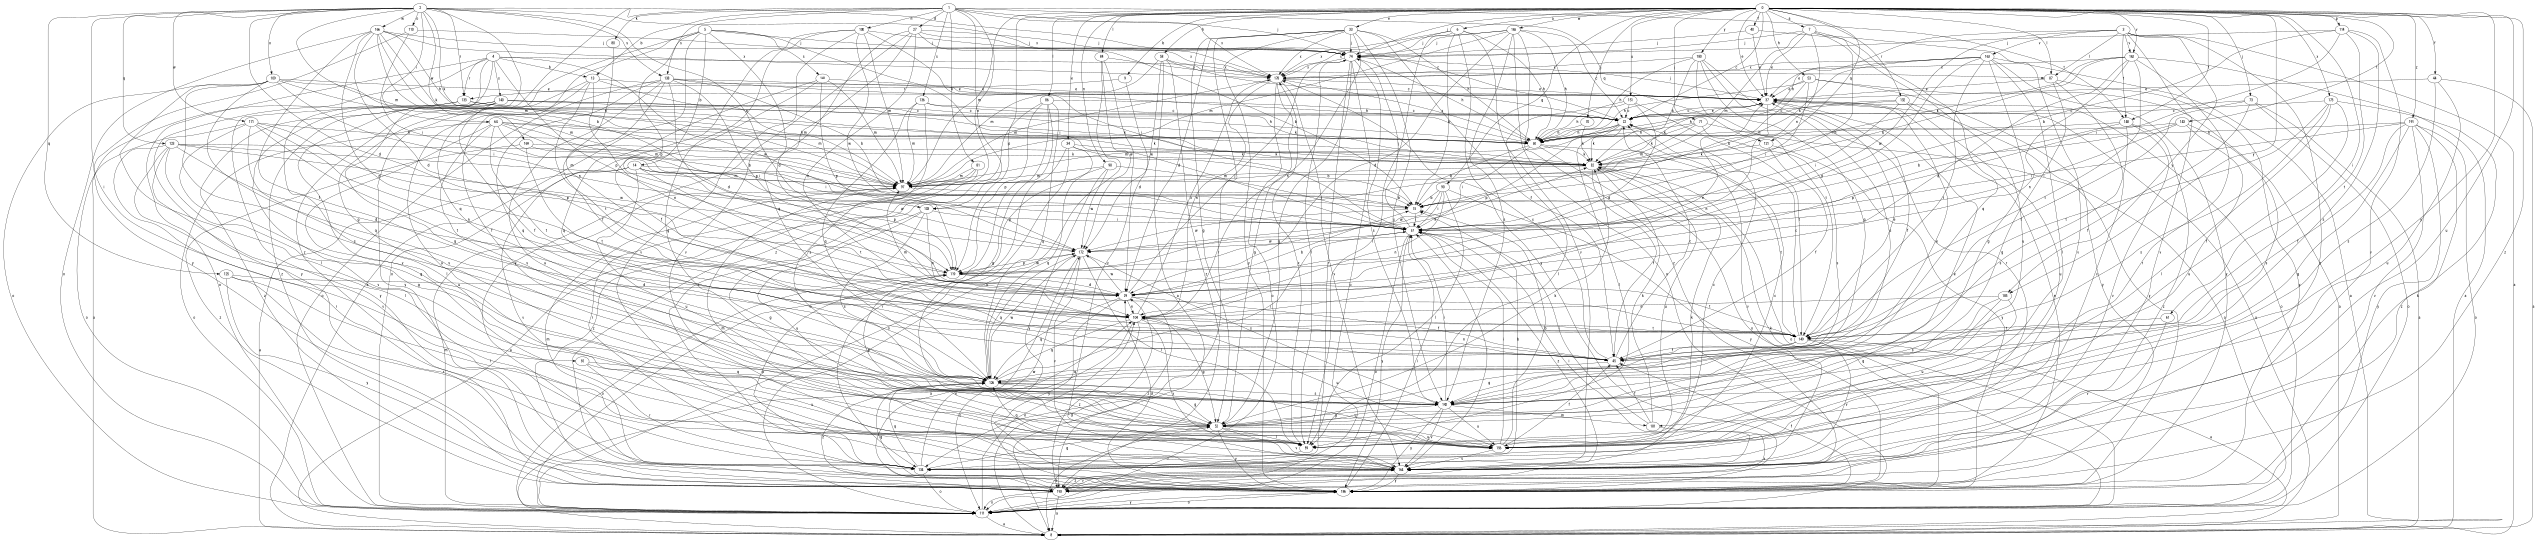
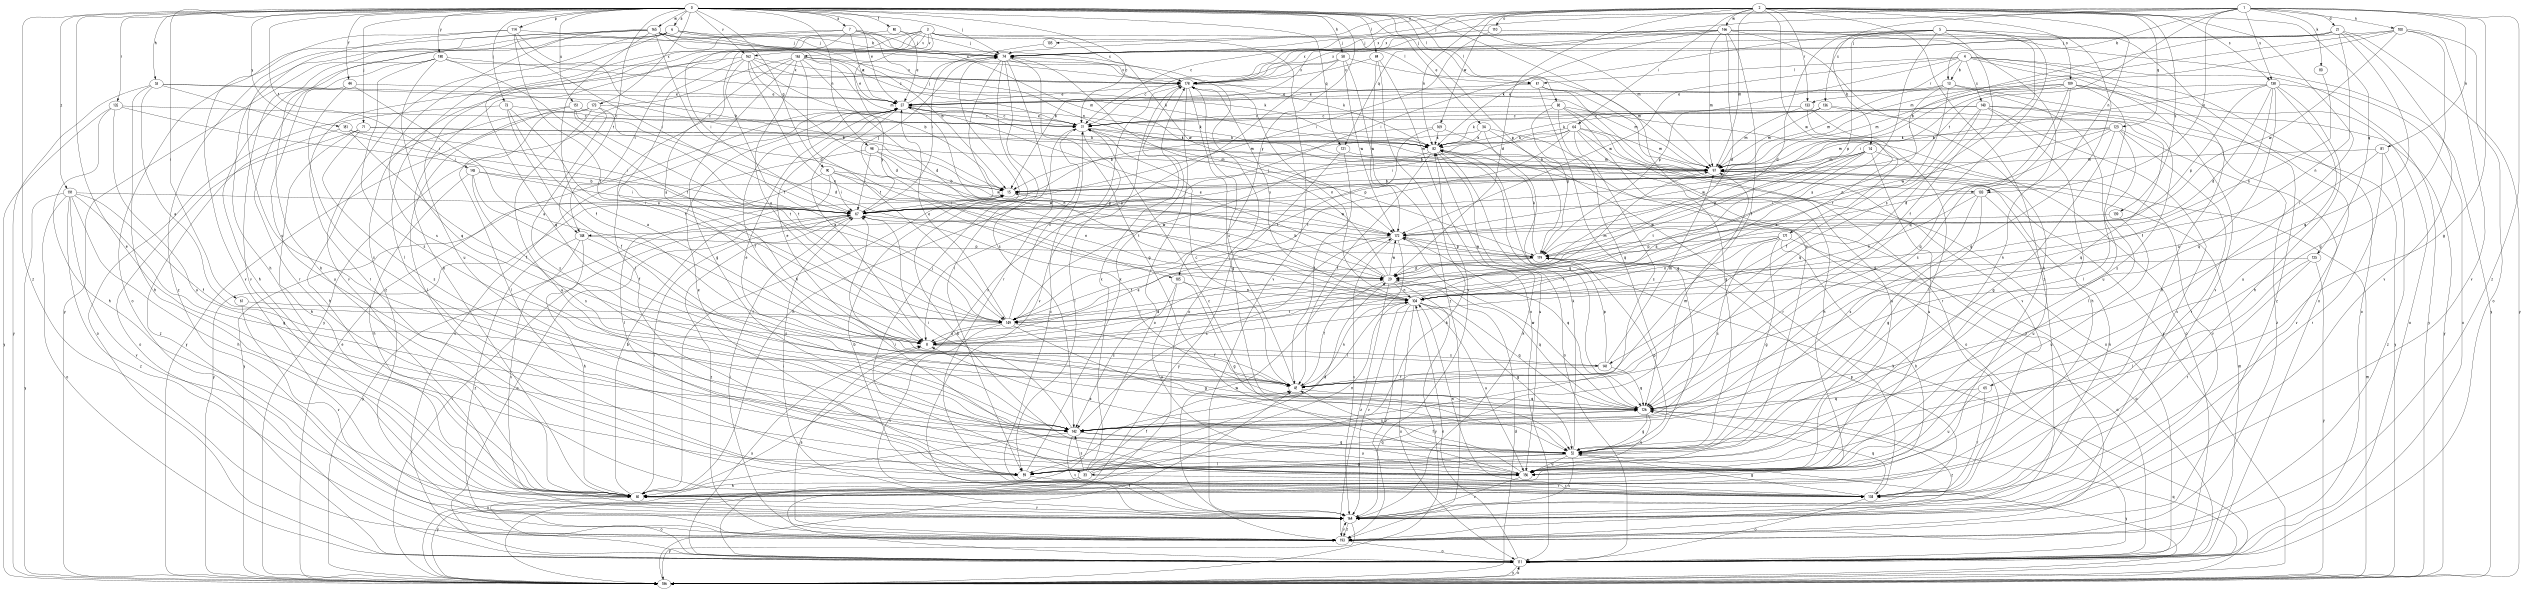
node "105": added
edge "6" -> "74": label "j" -> "b"
node "9": removed
node "70": removed
edge "33" -> "52": reversed
edge "121" -> "82": now "121" -> "97"
node "139": added
edge "166" -> "104": now "166" -> "156"
edge "5" -> "52": label "f" -> "g"
edge "173" -> "186": label "k" -> "y"
edge "5" -> "45": added, label "f"
edge "165" -> "45": added, label "f"
edge "164" -> "97": label "m" -> "k"
edge "8" -> "141": added, label "s"
edge "142" -> "181": now "142" -> "97"
